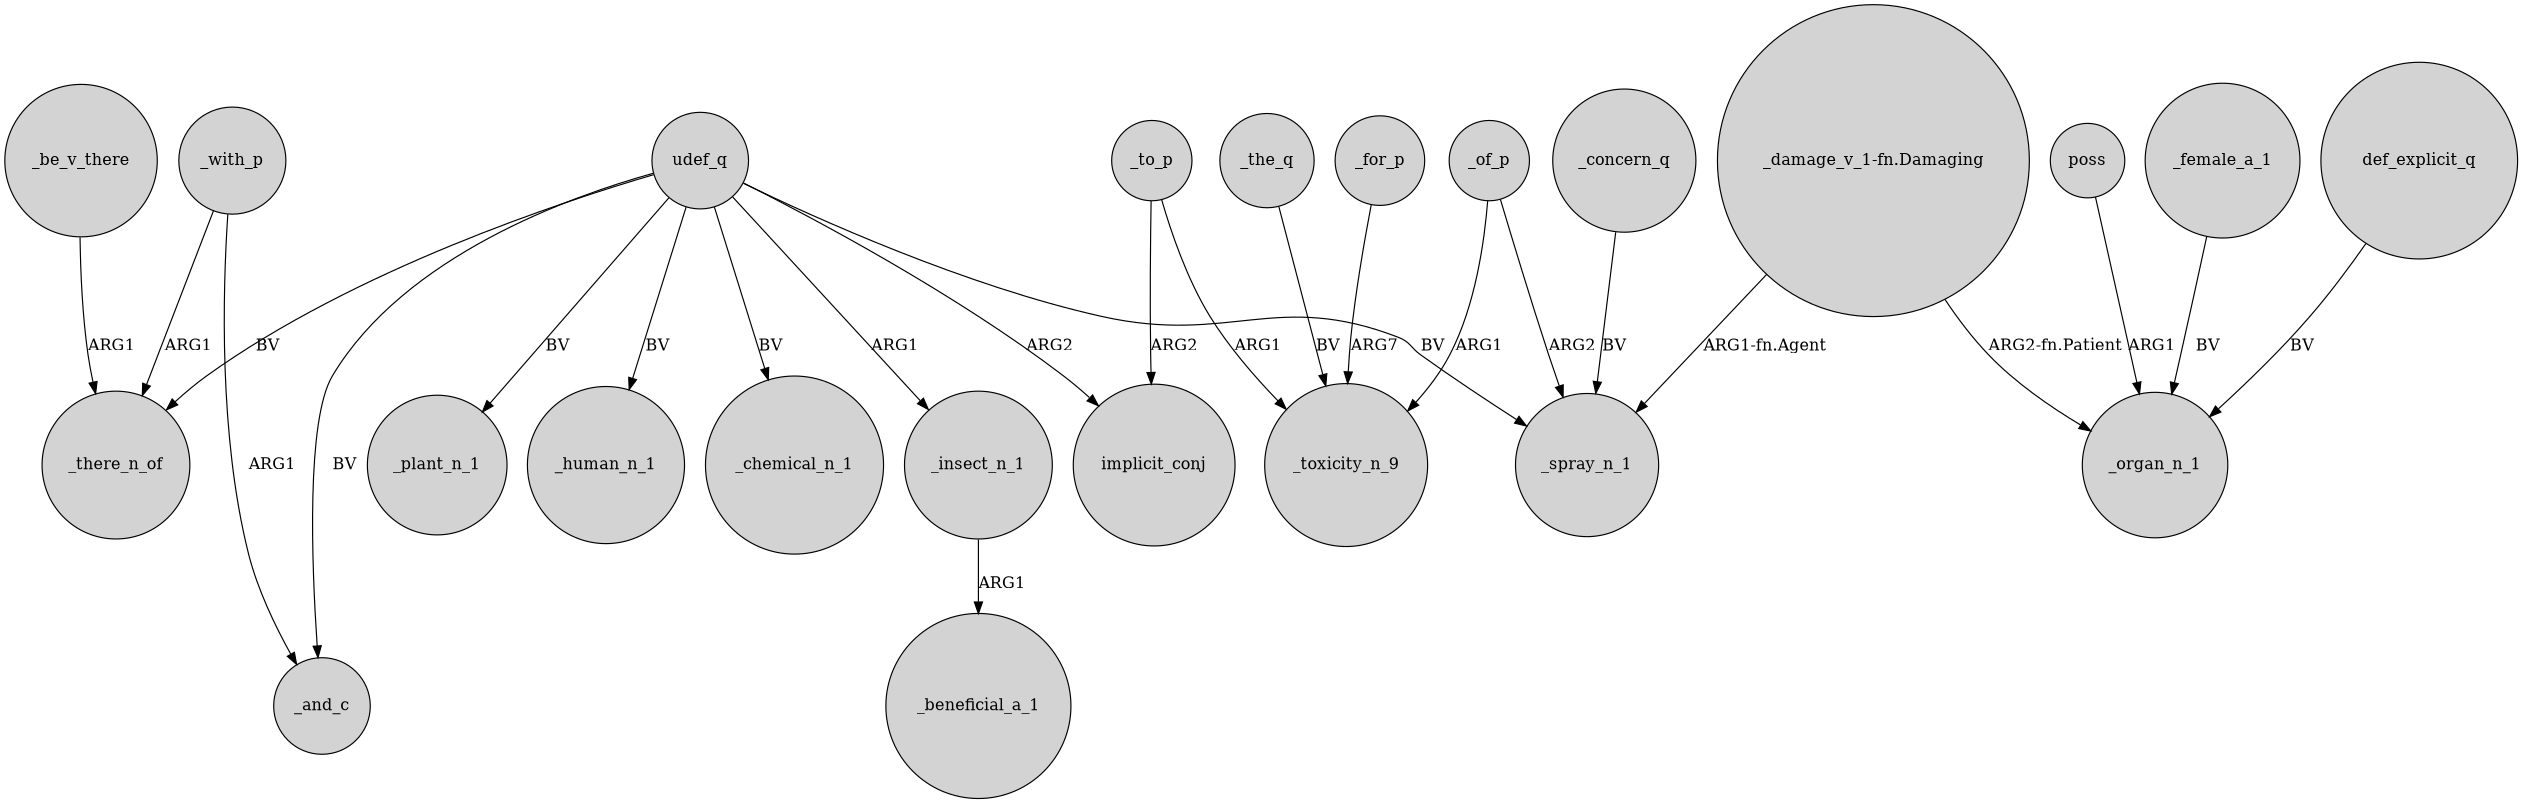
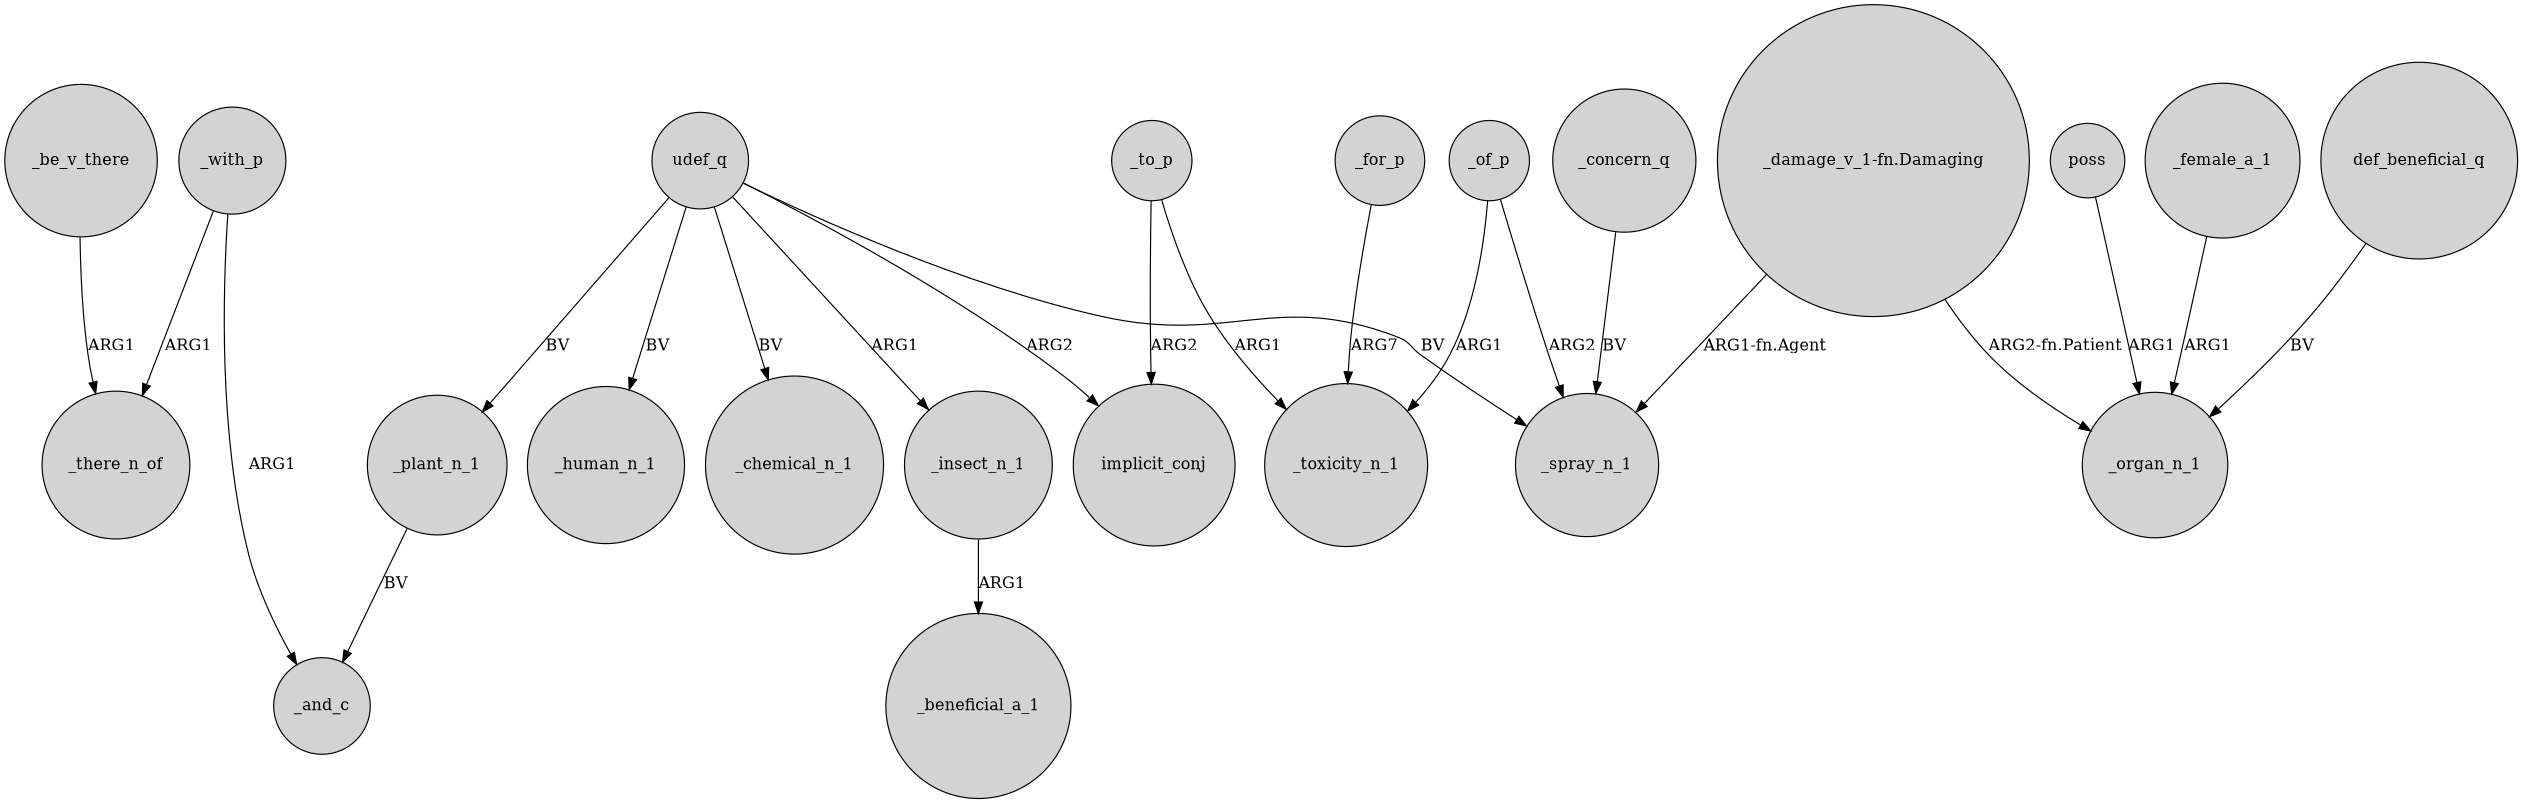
node "_the_q": removed
node "def_explicit_q": label "def_explicit_q" -> "def_beneficial_q"
edge "udef_q" -> "_there_n_of": removed, label "BV"
edge "udef_q" -> "_and_c": now "_plant_n_1" -> "_and_c"
edge "_female_a_1" -> "_organ_n_1": label "BV" -> "ARG1"
node "_toxicity_n_9": label "_toxicity_n_9" -> "_toxicity_n_1"
